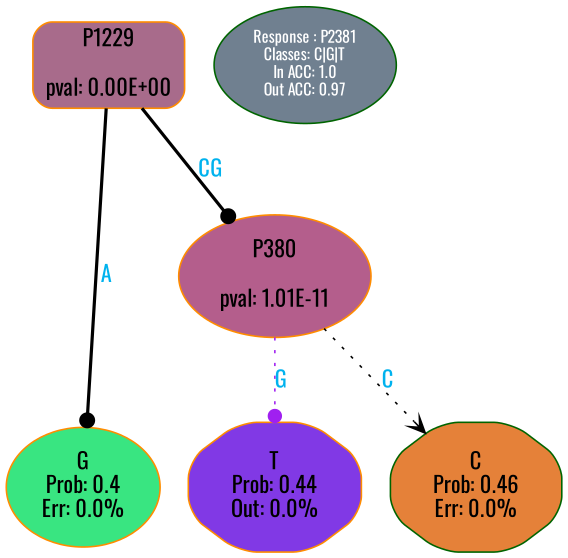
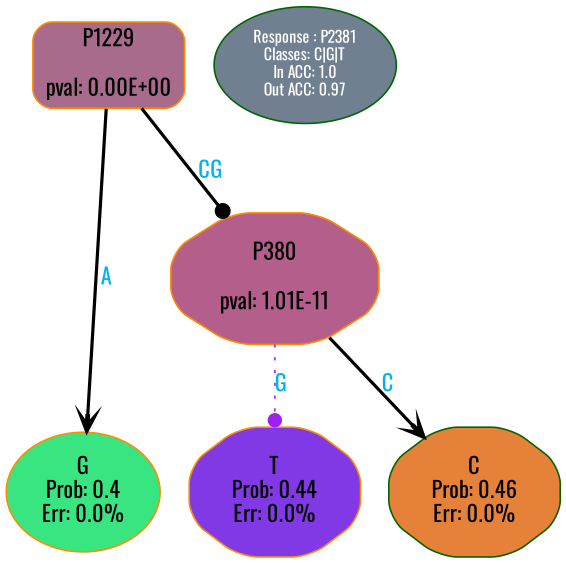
edge "P1229 pval: 0.00E+00" -> "G Prob: 0.4 Err: 0.0%": arrowhead dot -> vee
node "P380 pval: 1.01E-11": shape ellipse -> octagon
edge "P380 pval: 1.01E-11" -> "C Prob: 0.46 Err: 0.0%": style dotted -> bold
node "T Prob: 0.44 Out: 0.0%": label "T Prob: 0.44 Out: 0.0%" -> "T Prob: 0.44 Err: 0.0%"
